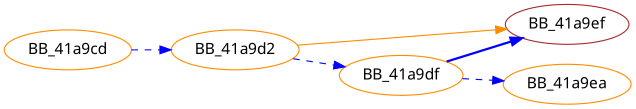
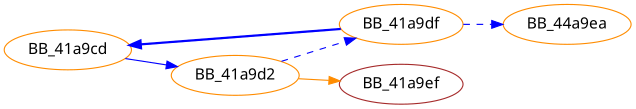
edge "BB_41a9cd" -> "BB_41a9d2": style dashed -> solid
edge "BB_41a9df" -> "BB_41a9ef": now "BB_41a9df" -> "BB_41a9cd"
node "BB_41a9ea": label "BB_41a9ea" -> "BB_44a9ea"
